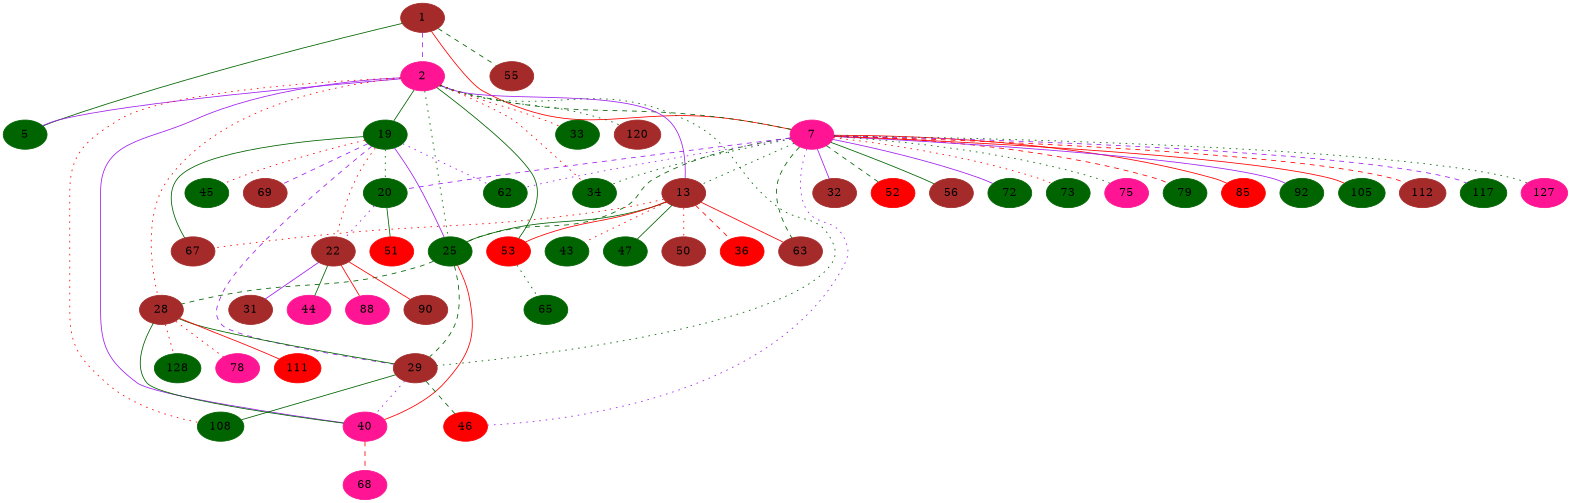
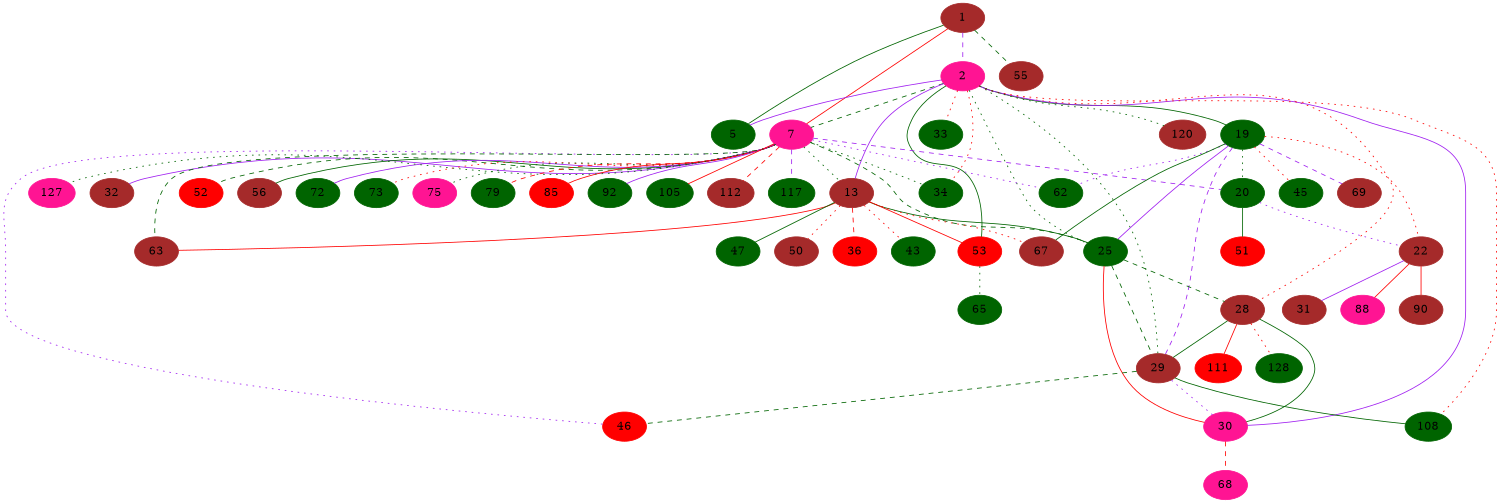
node "44": removed
node "78": removed
node "40": label "40" -> "30"
